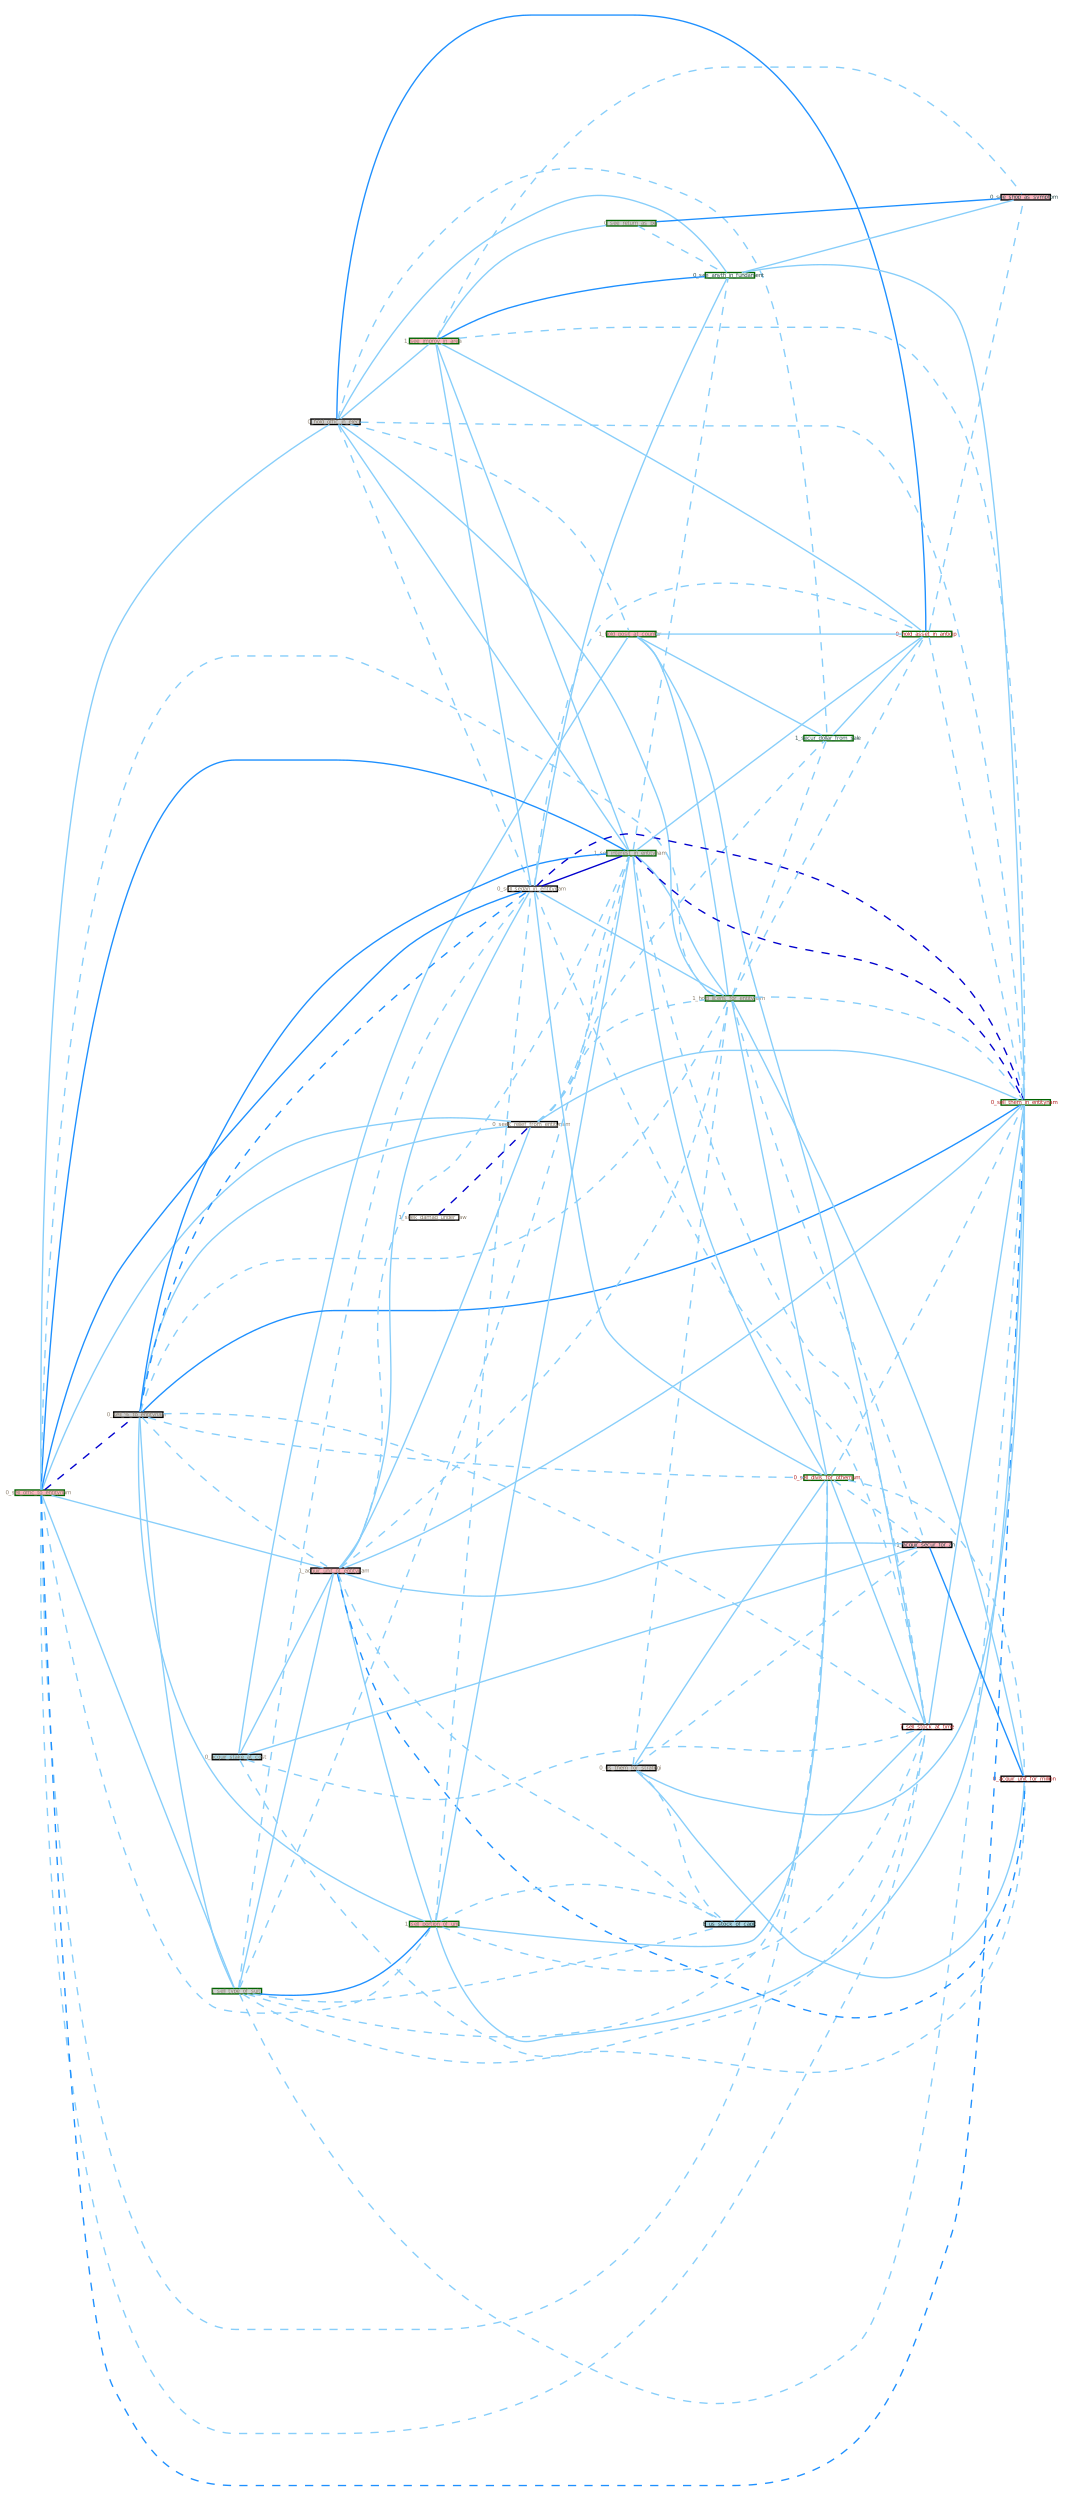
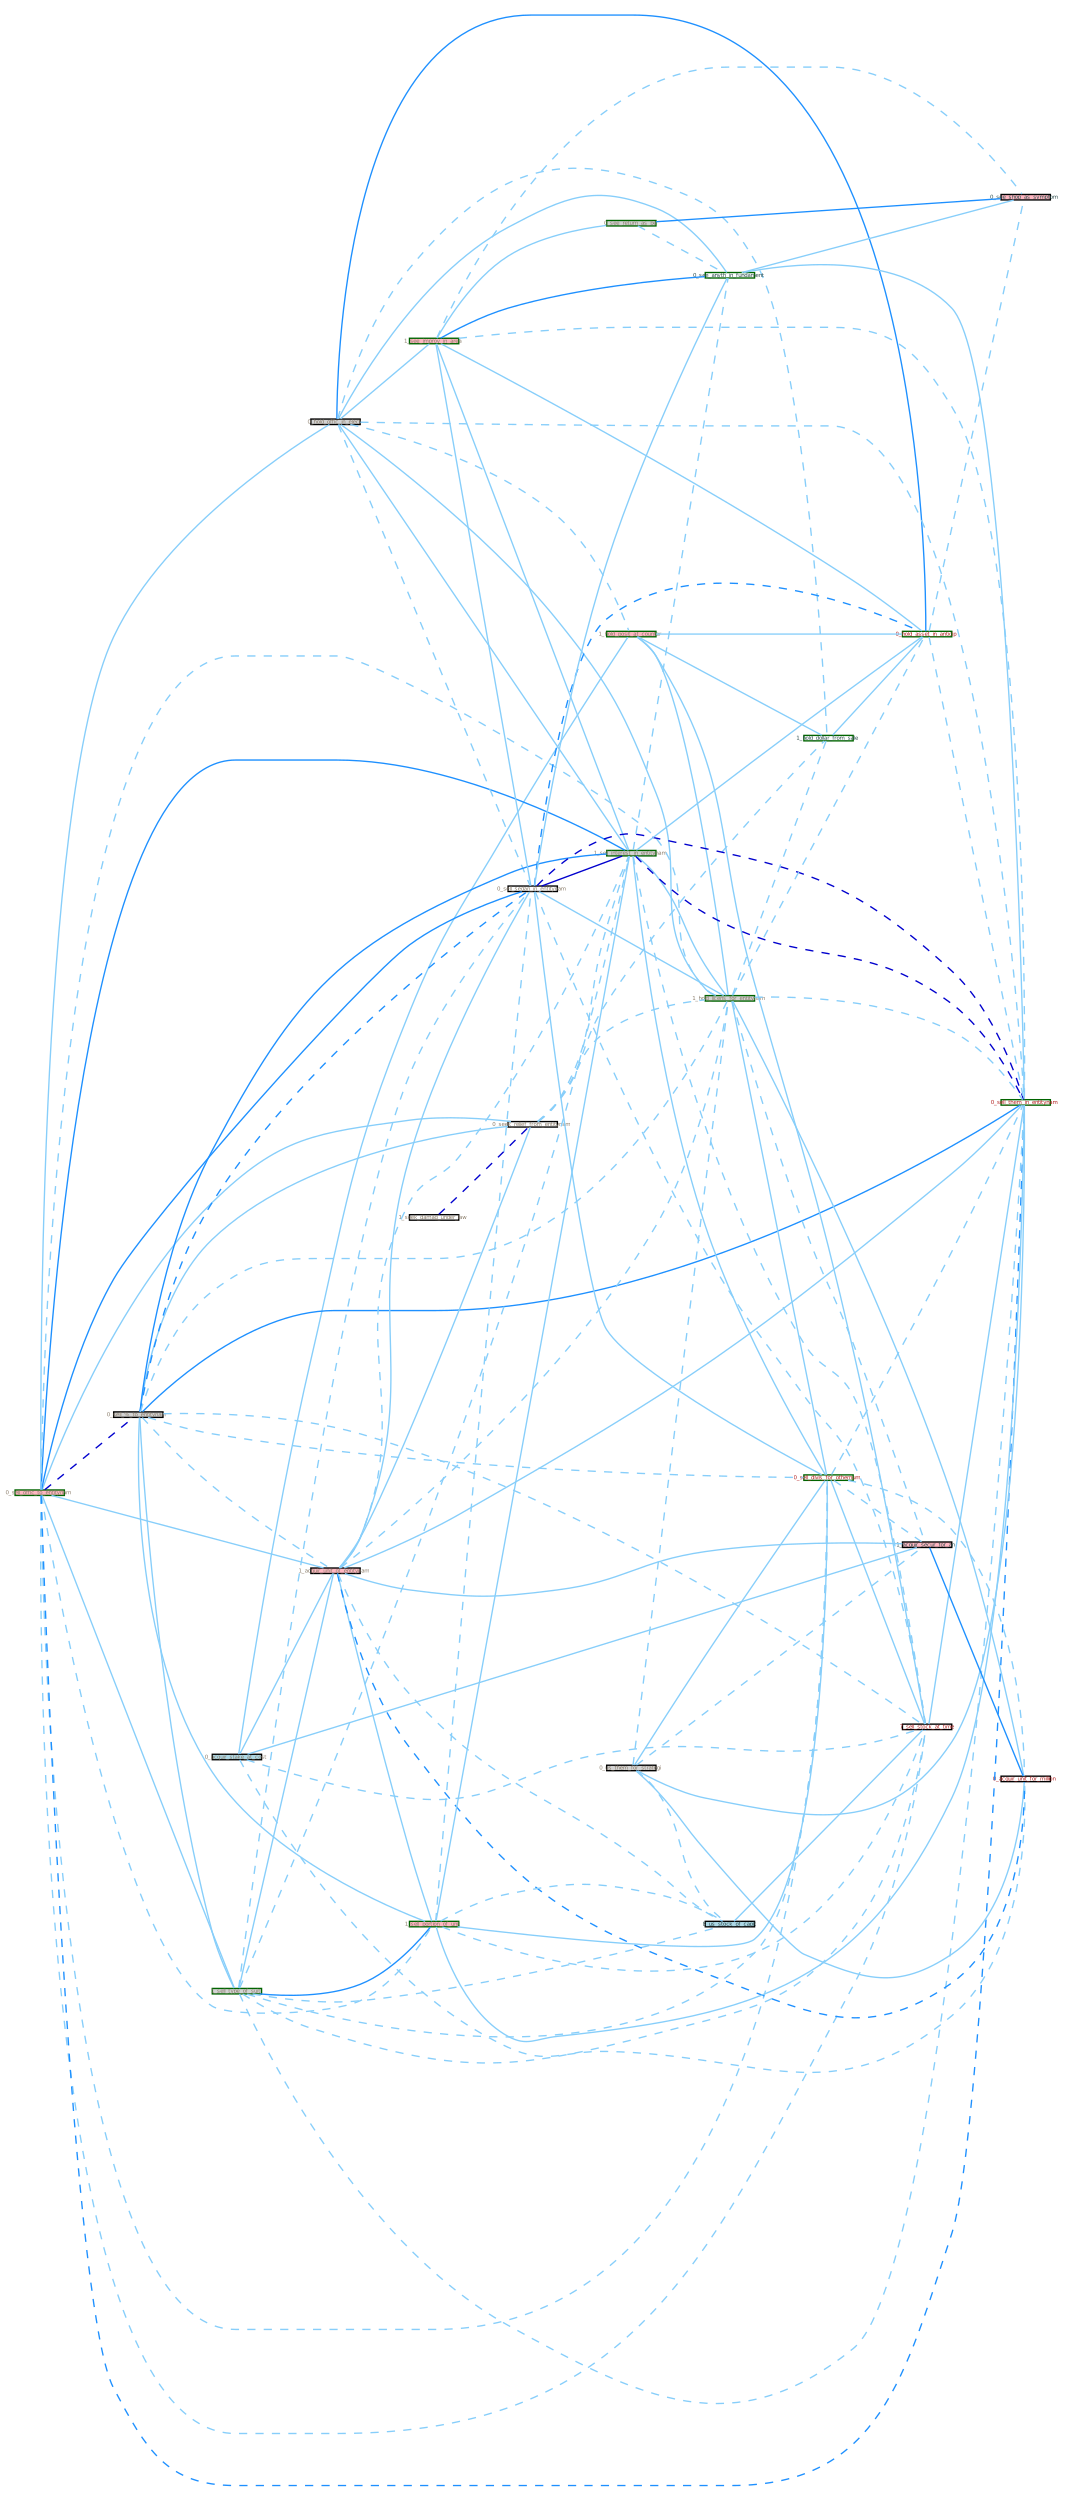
edge "0_hold_asset_in_anticip" -- "0_sell_sedan_in_entitynam": color #87cefa -> #1e90ff
node "1_secur_dollar_from_sale": label "1_secur_dollar_from_sale" -> "1_hold_dollar_from_sale"
edge "0_sell_them_in_entitynam" -- "0_seek_relief_from_entitynam": removed
